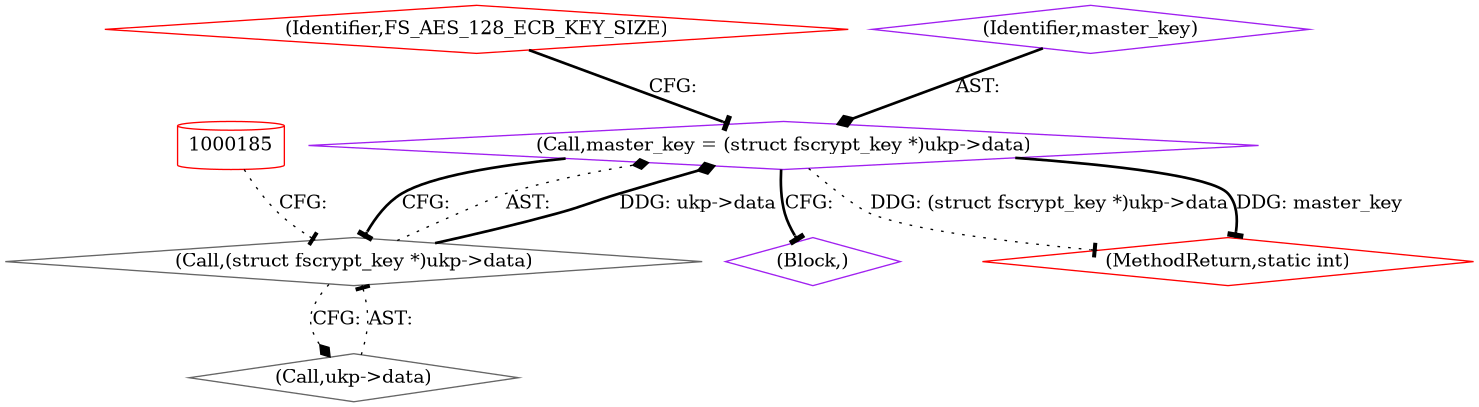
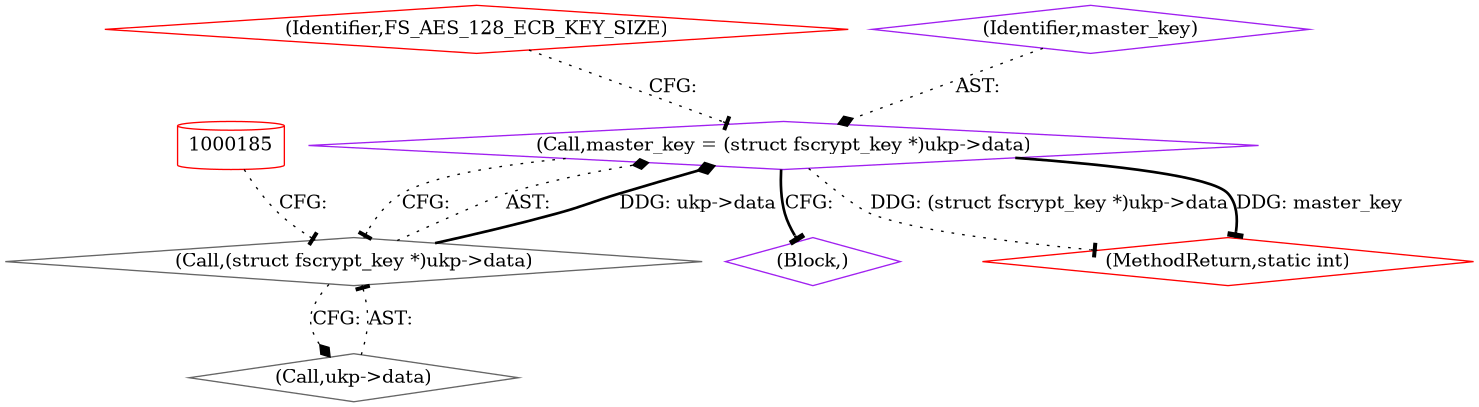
edge "(Identifier,master_key)" -> "(Call,master_key = (struct fscrypt_key *)ukp->data)": style bold -> dotted
edge "(Identifier,FS_AES_128_ECB_KEY_SIZE)" -> "(Call,master_key = (struct fscrypt_key *)ukp->data)": style bold -> dotted
edge "(Call,master_key = (struct fscrypt_key *)ukp->data)" -> "(Call,(struct fscrypt_key *)ukp->data)": style bold -> dotted
